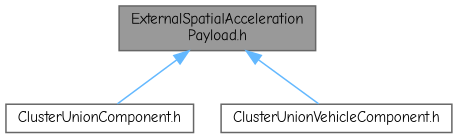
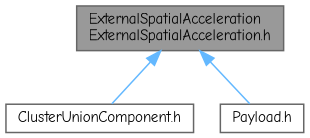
node "ExternalSpatialAcceleration Payload.h": label "ExternalSpatialAcceleration Payload.h" -> "ExternalSpatialAcceleration ExternalSpatialAcceleration.h"
node "ClusterUnionVehicleComponent.h": label "ClusterUnionVehicleComponent.h" -> "Payload.h"
